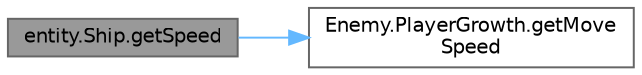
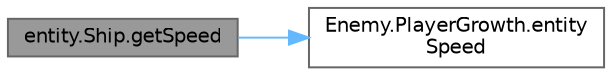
node "Enemy.PlayerGrowth.getMove Speed": label "Enemy.PlayerGrowth.getMove Speed" -> "Enemy.PlayerGrowth.entity Speed"
